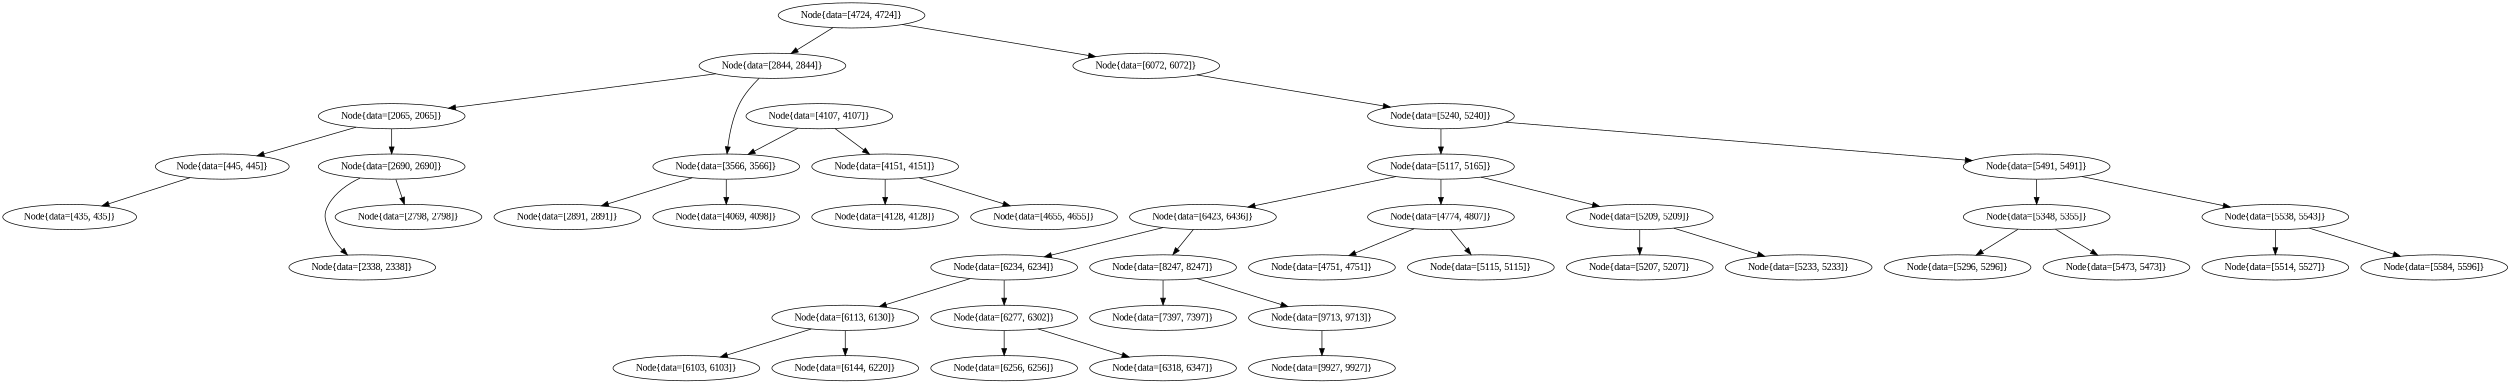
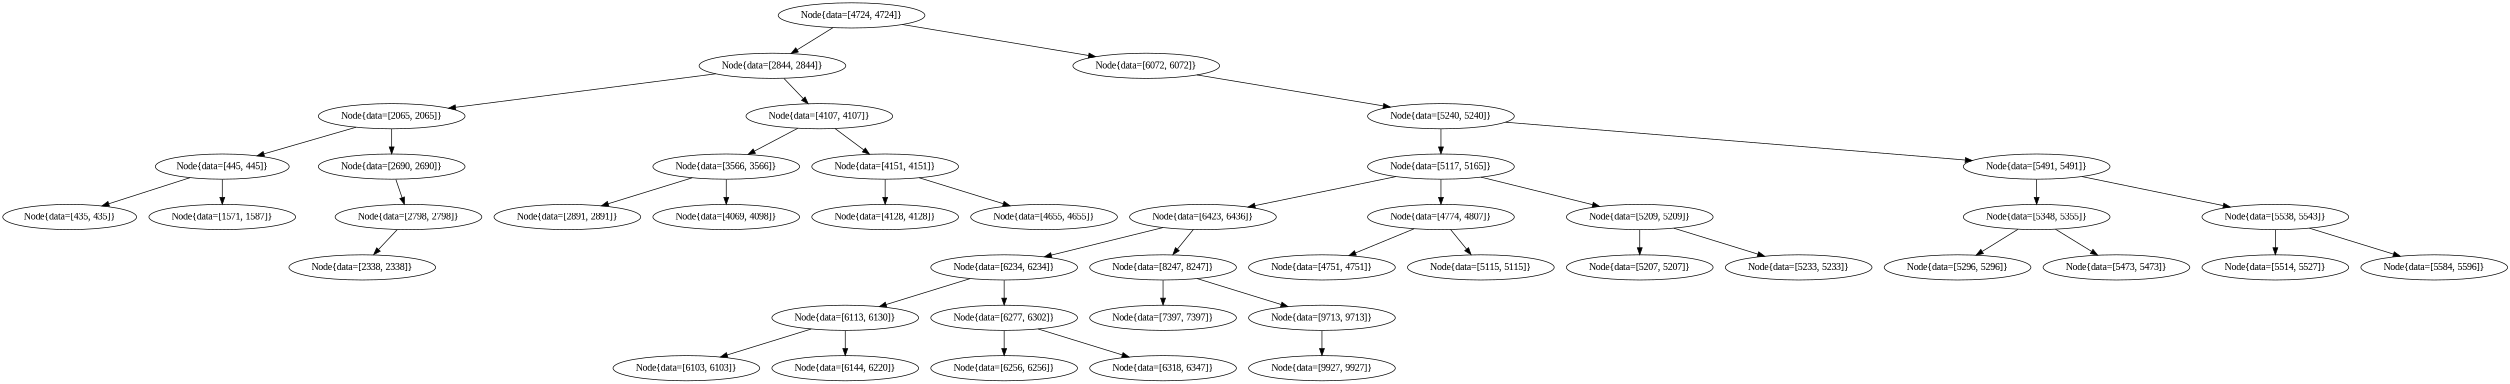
edge "Node{data=[2844, 2844]}" -> "Node{data=[3566, 3566]}": now "Node{data=[2844, 2844]}" -> "Node{data=[4107, 4107]}"
edge "Node{data=[2690, 2690]}" -> "Node{data=[2338, 2338]}": now "Node{data=[2798, 2798]}" -> "Node{data=[2338, 2338]}"
node "Node{data=[1571, 1587]}": added
